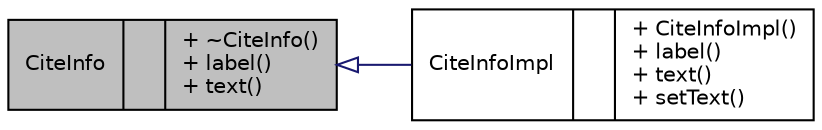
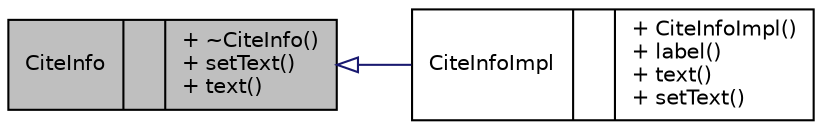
node "CiteInfo": text "+ label()" -> "+ setText()"
